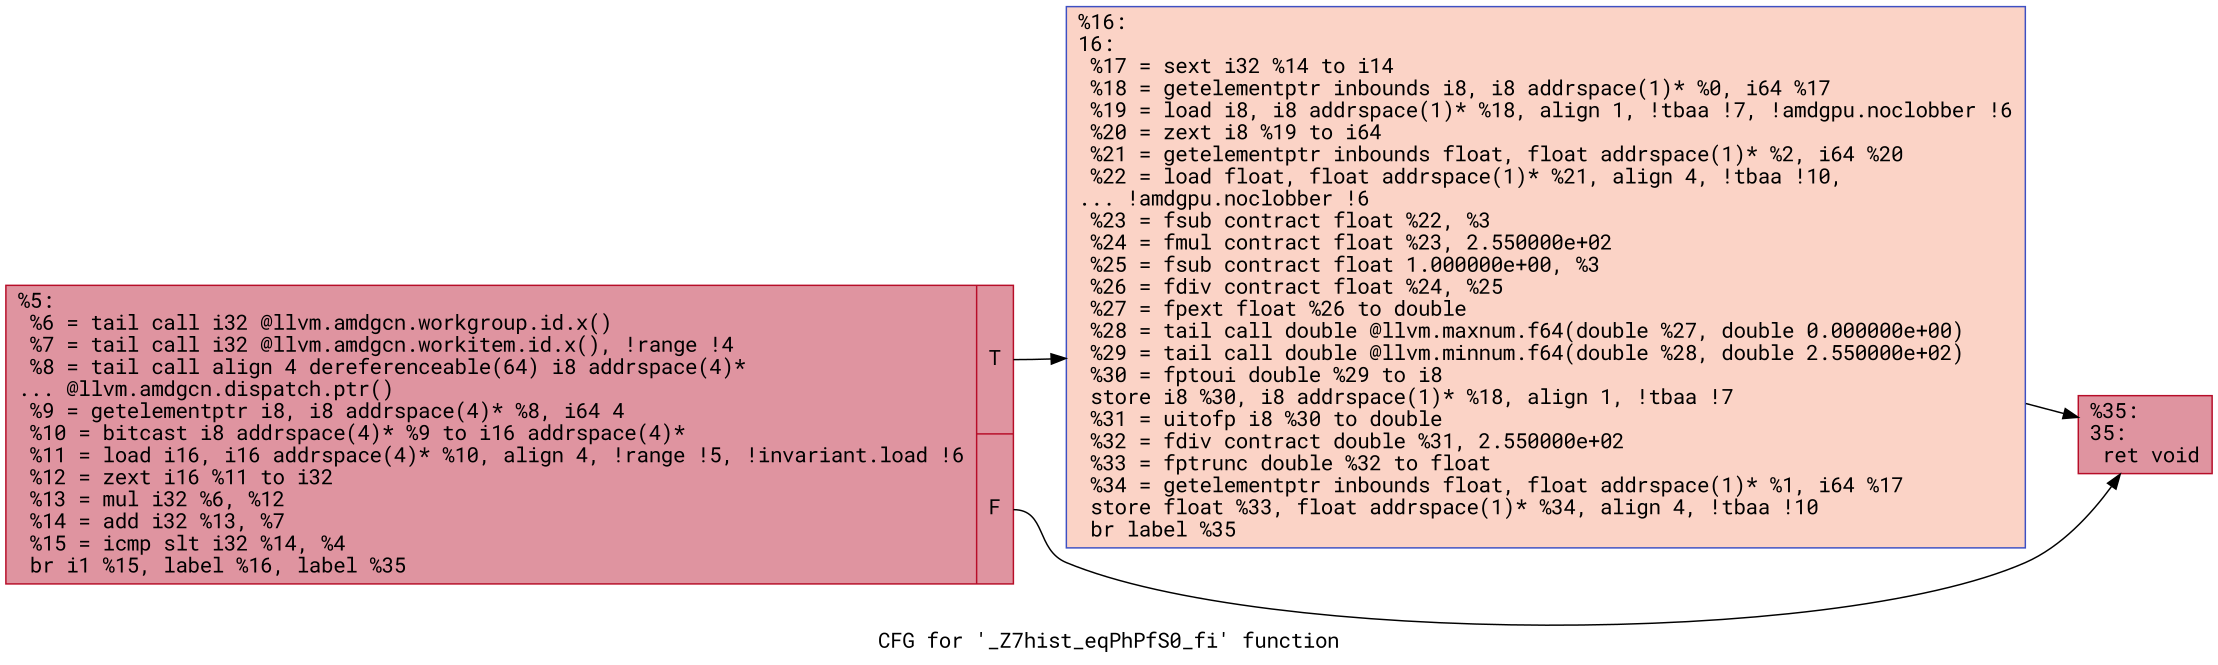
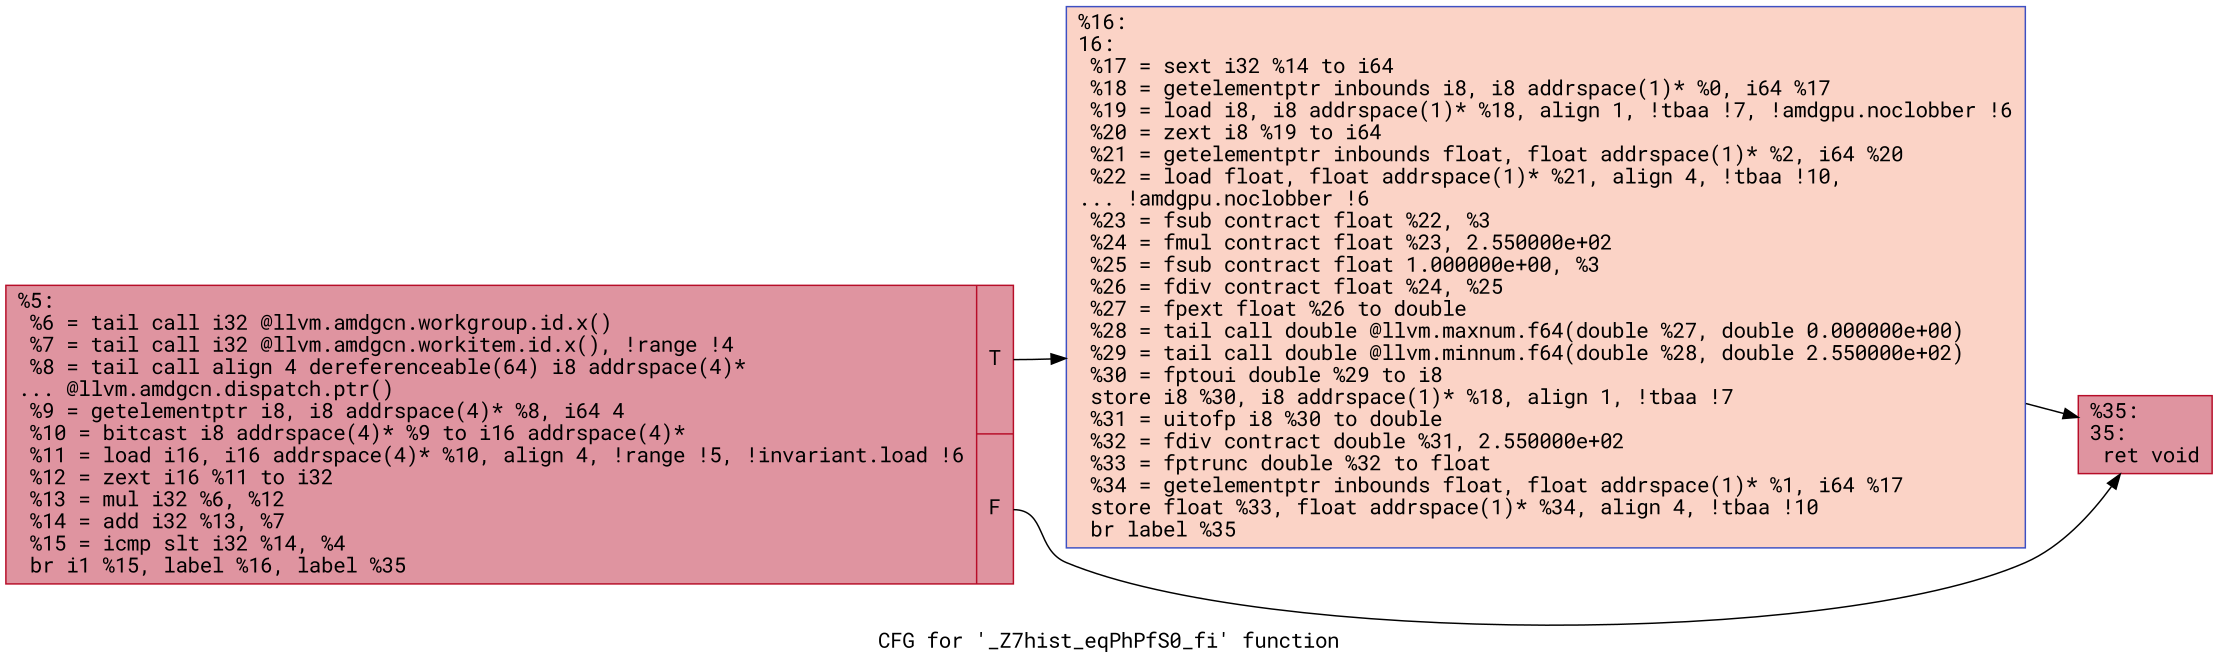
node "%16:": text "%17 = sext i32 %14 to i14" -> "%17 = sext i32 %14 to i64"
